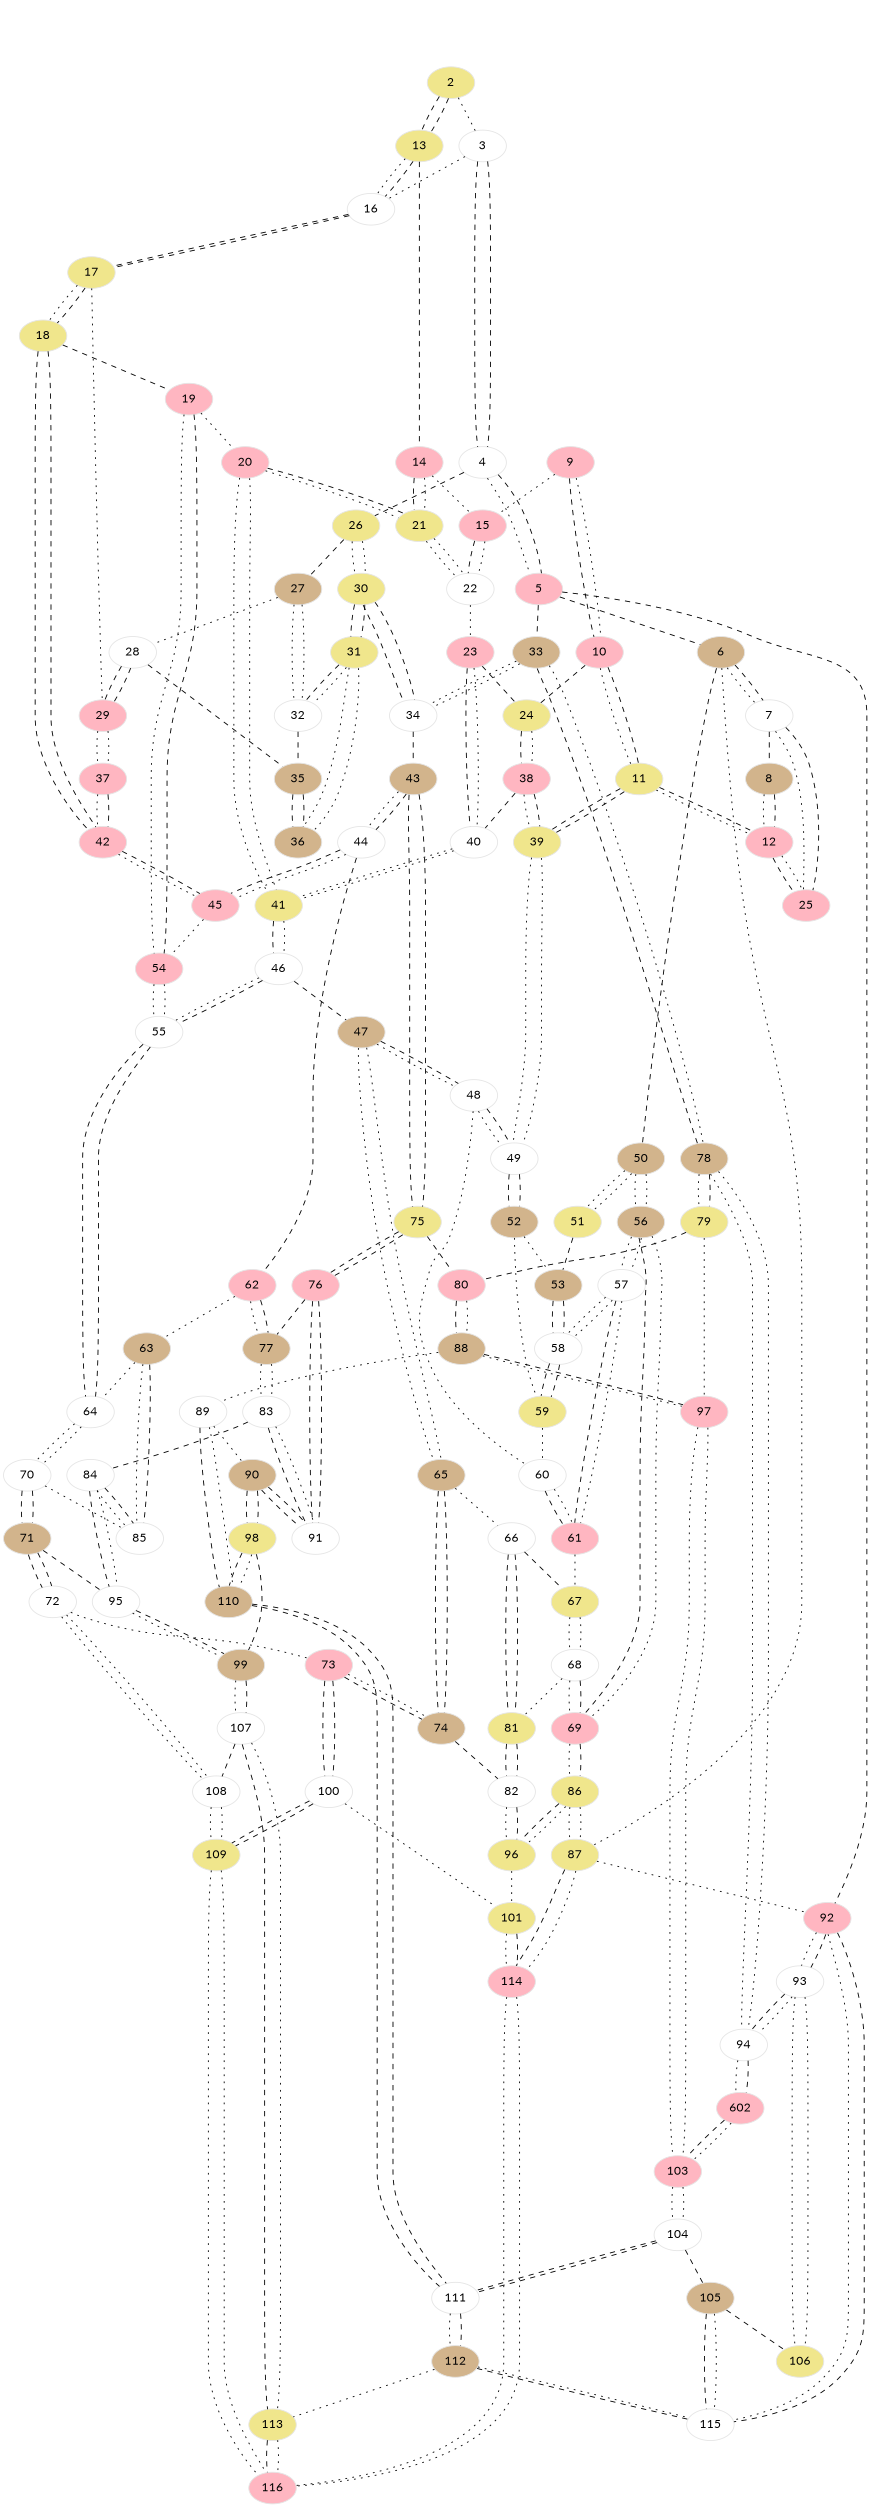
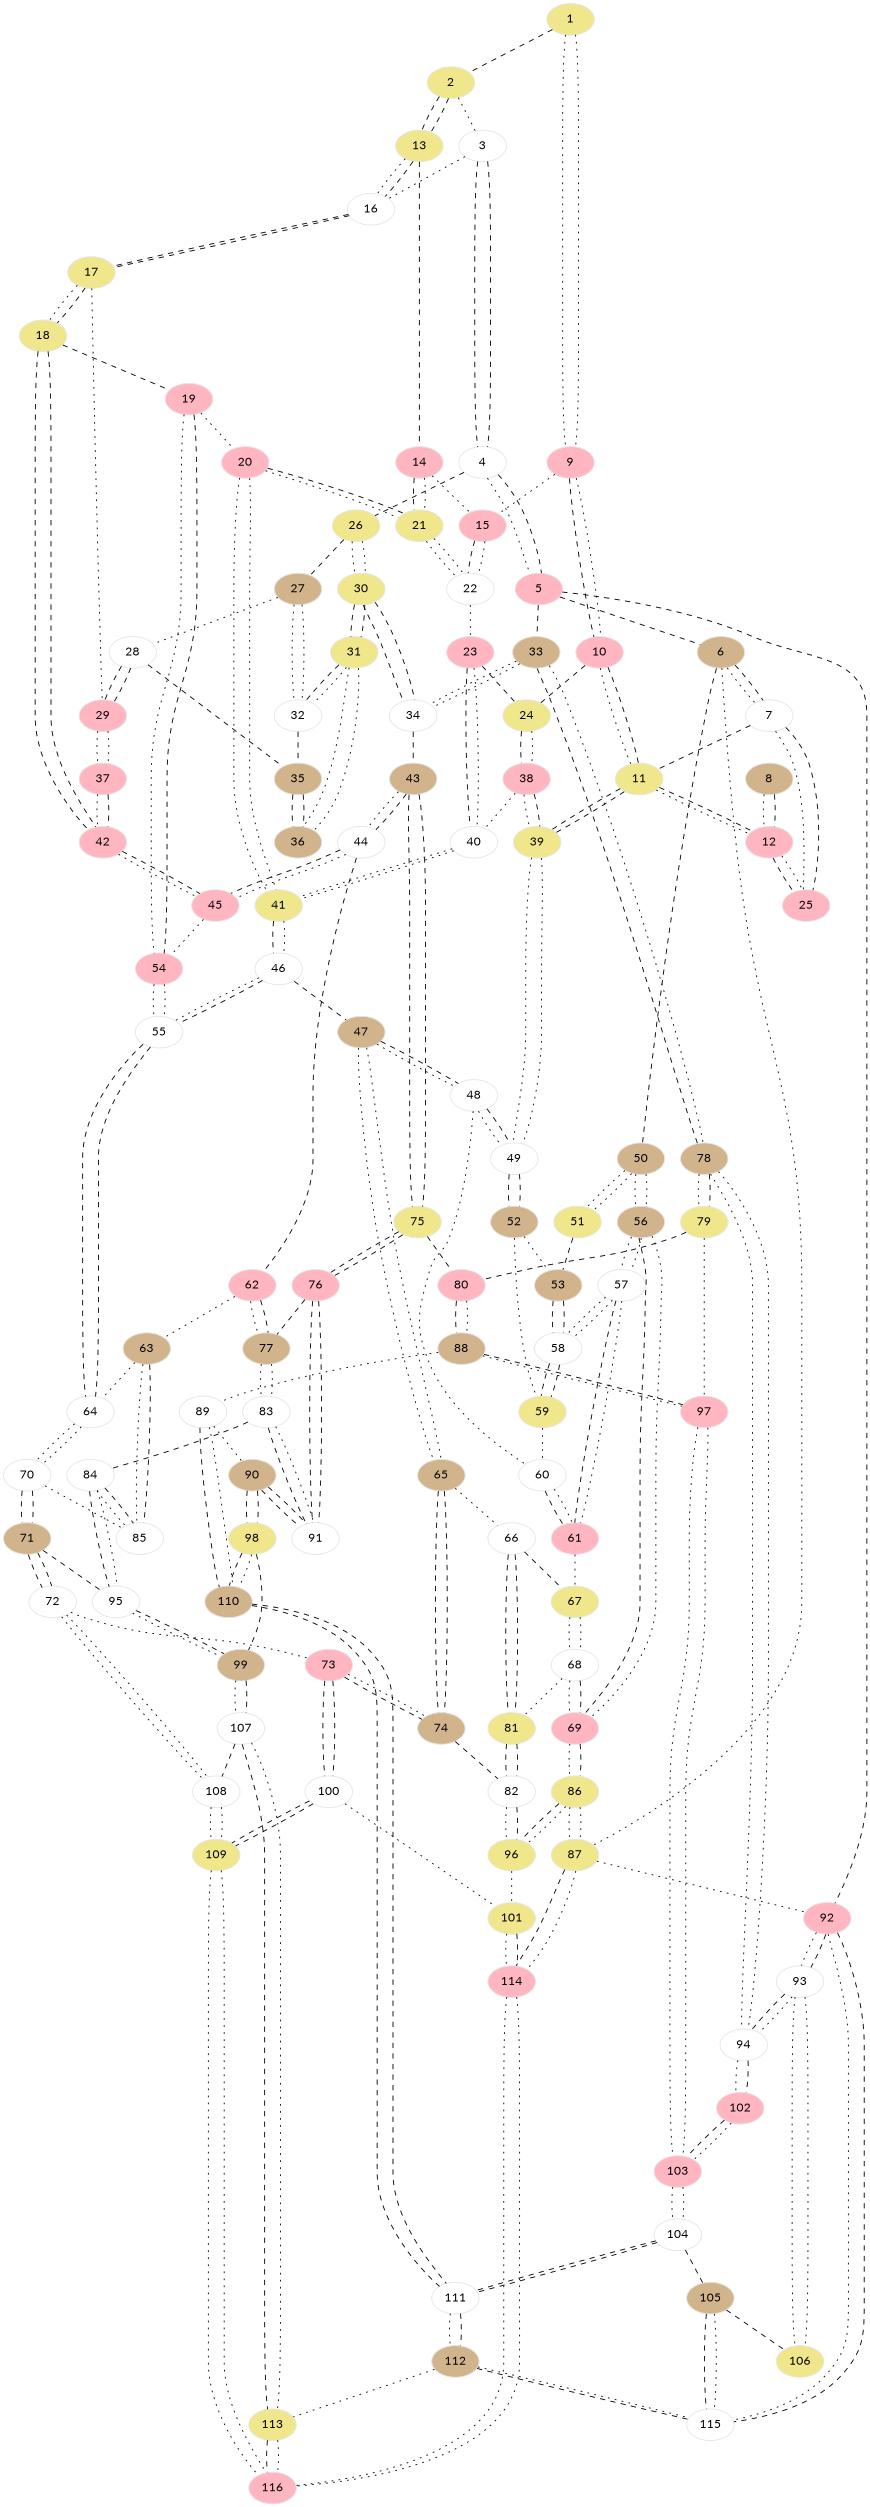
node "1": added
edge "7" -- "8": now "7" -- "11"
edge "38" -- "40": style dashed -> dotted
node "602": label "602" -> "102"
